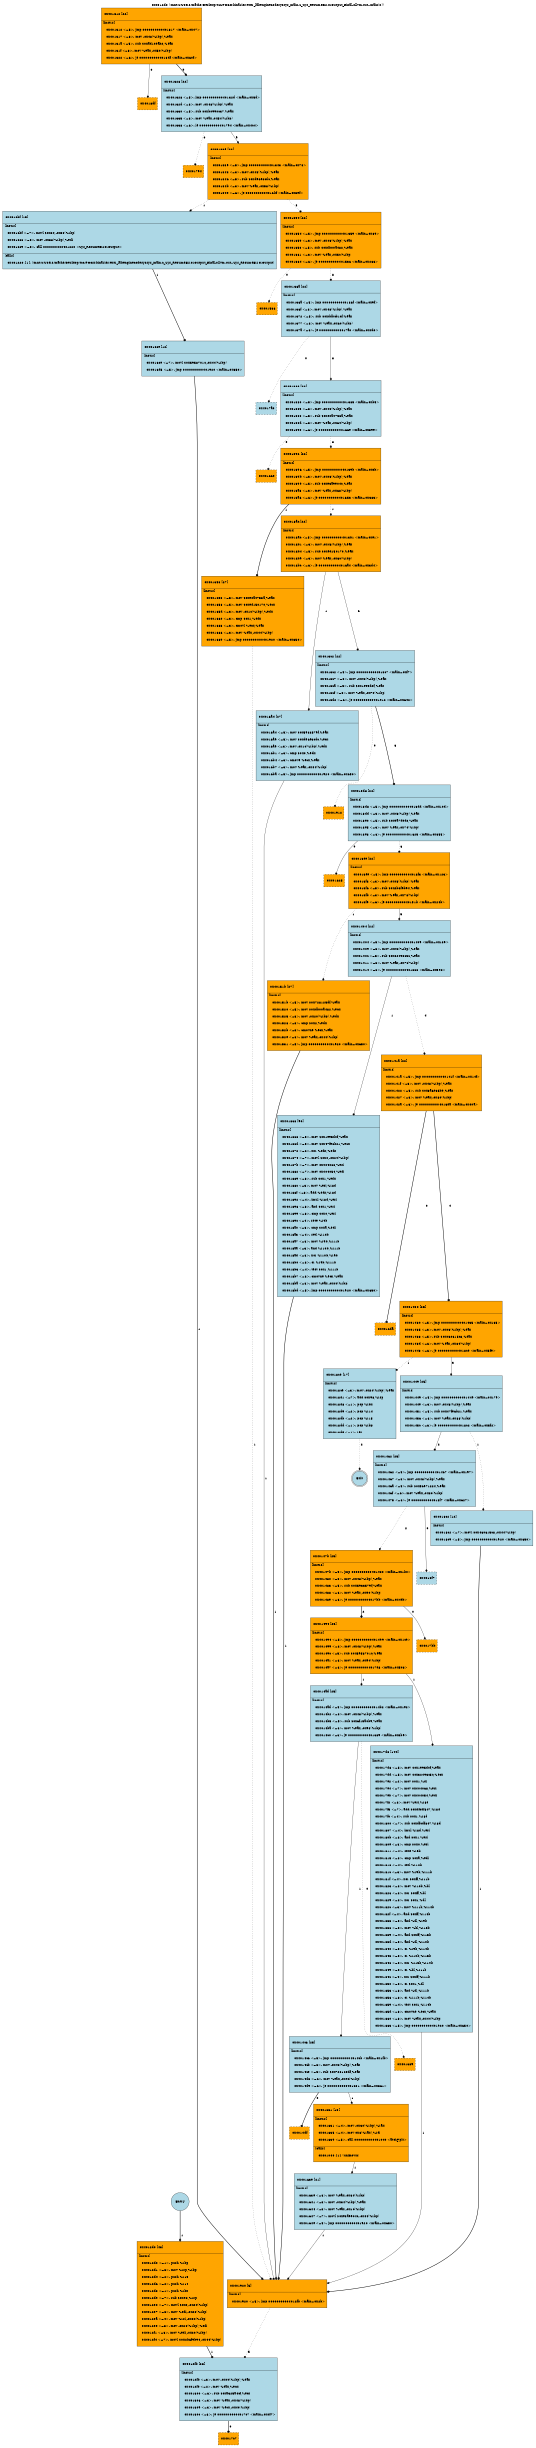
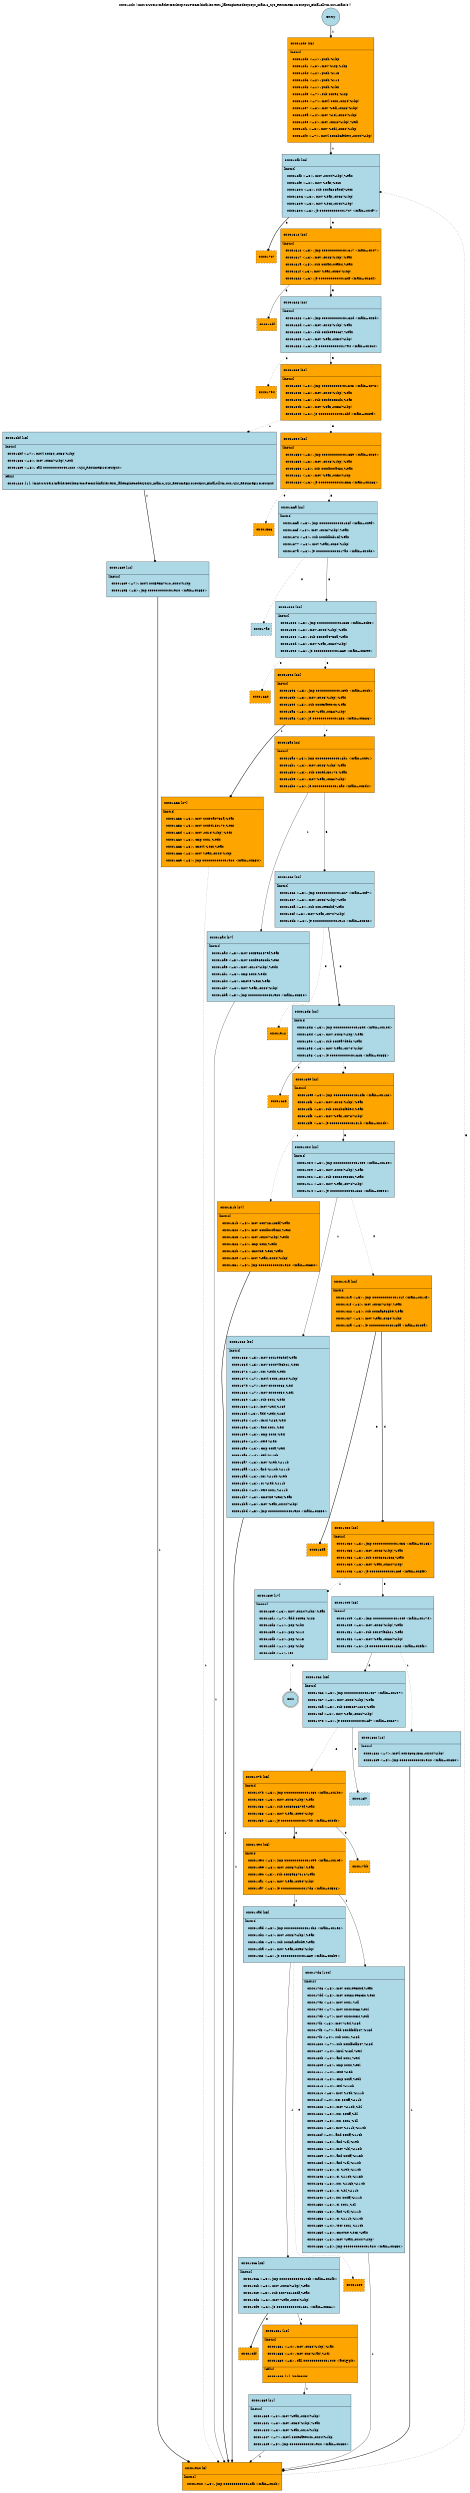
edge "0x4012fb [23]" -> "0x401312 [22]": added, label "9"
